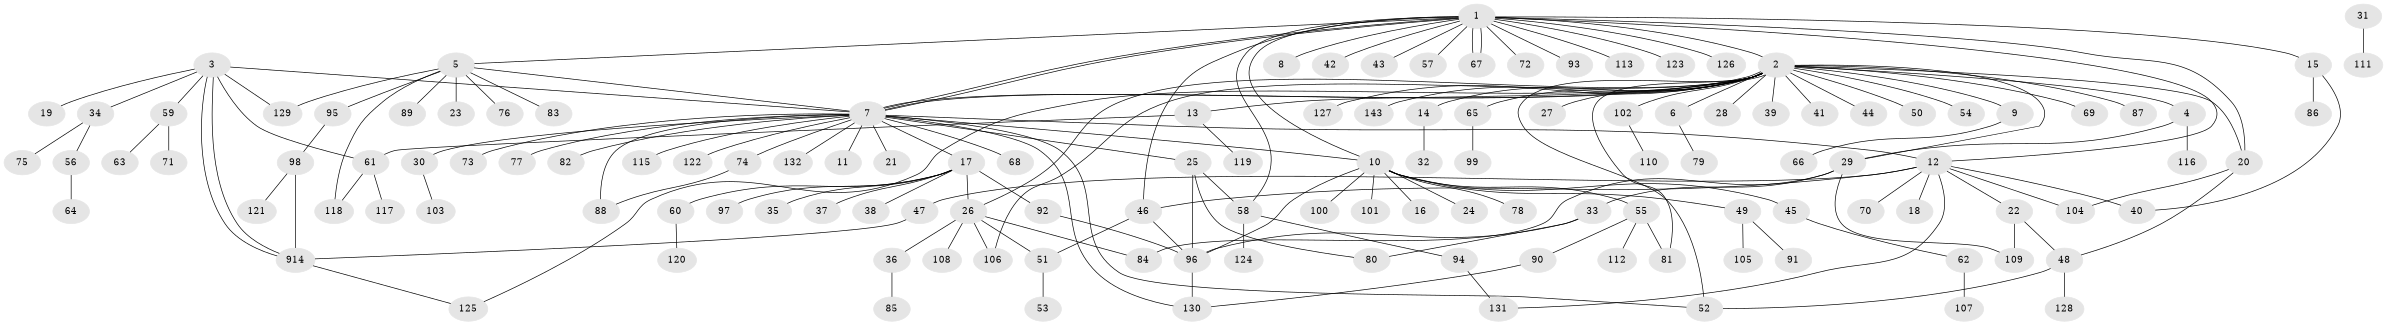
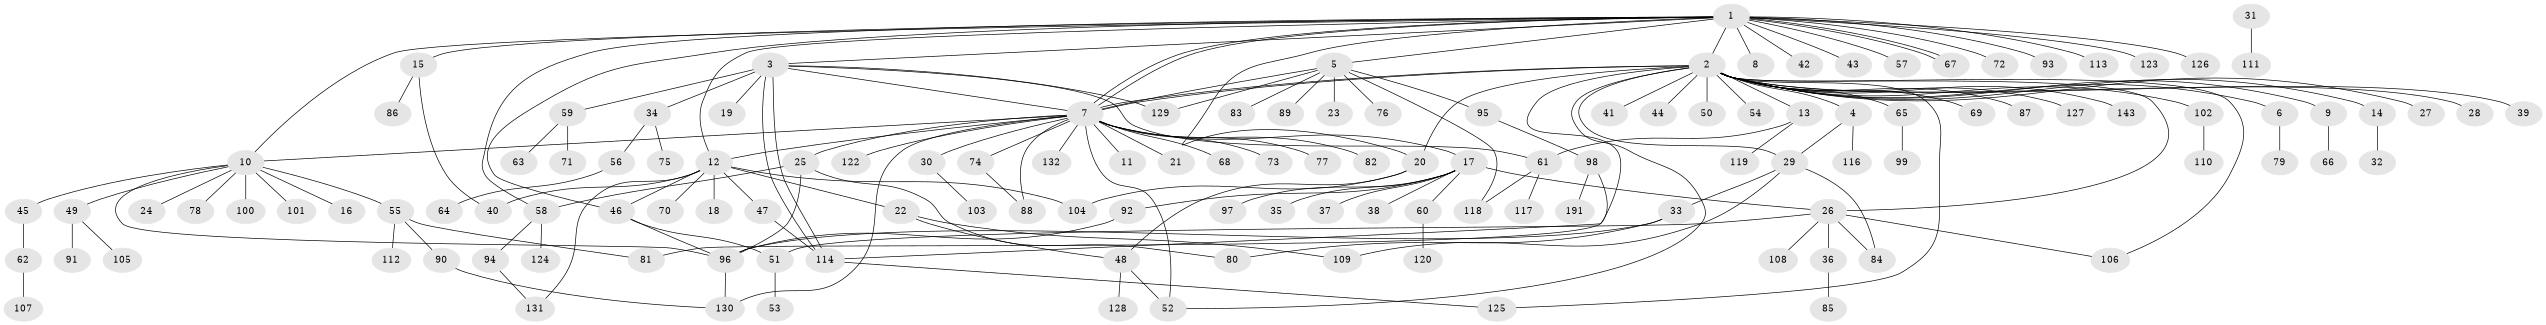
edge "1" -- "3": added
node "115": removed
node "121": label "121" -> "191"
node "914": label "914" -> "114"
